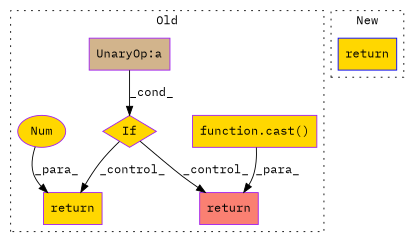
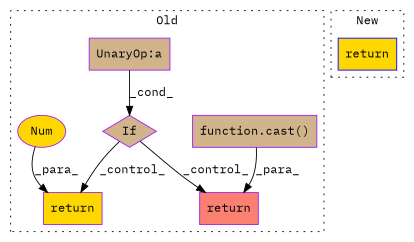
node "If": fillcolor gold -> tan
node "function.cast()": fillcolor gold -> tan
